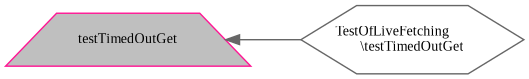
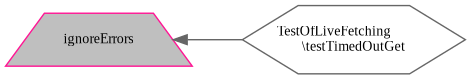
node "testTimedOutGet": label "testTimedOutGet" -> "ignoreErrors"
